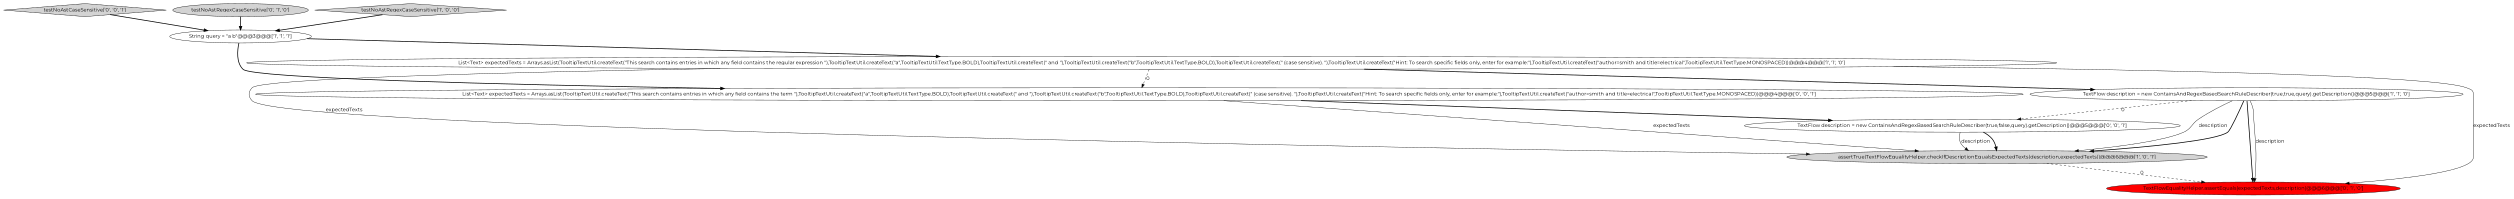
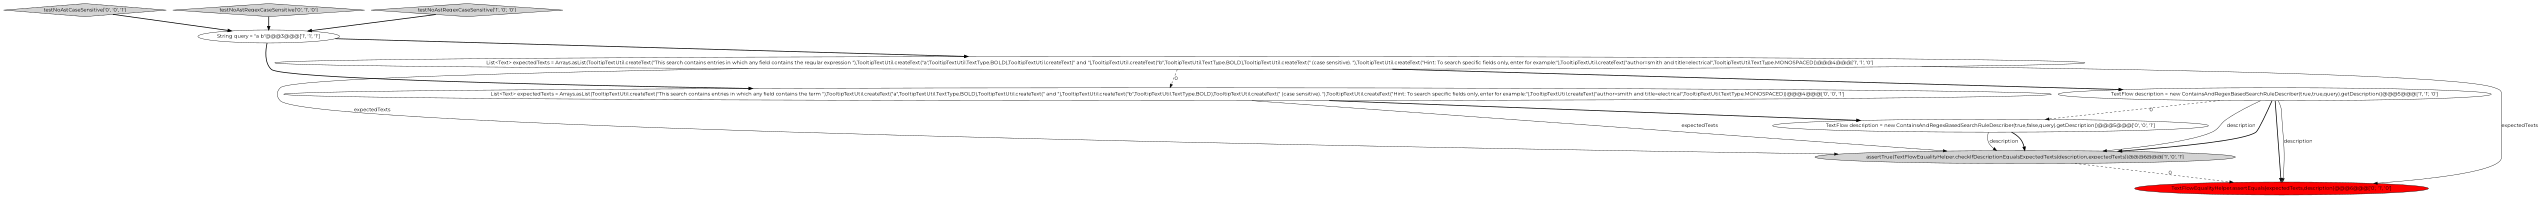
node "testNoAstRegexCaseSensitive['0', '1', '0']": shape ellipse -> diamond
